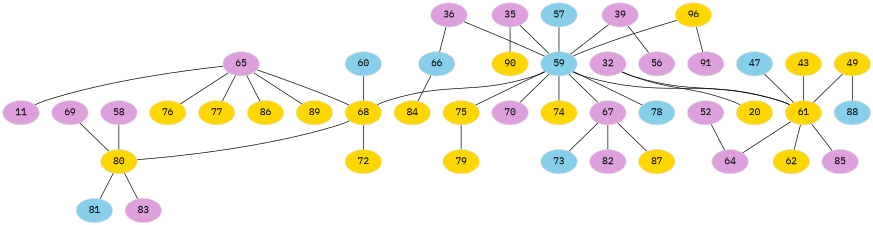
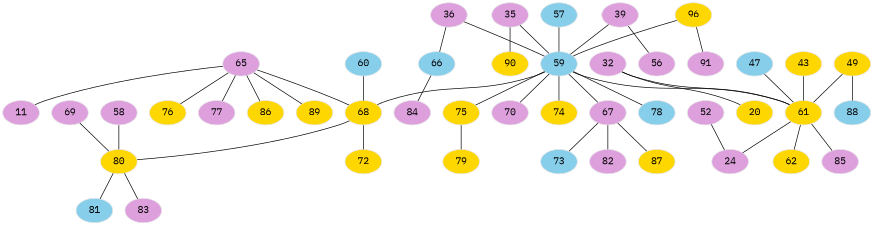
node "77": fillcolor gold -> plum
node "84": fillcolor gold -> plum
node "64": label "64" -> "24"
